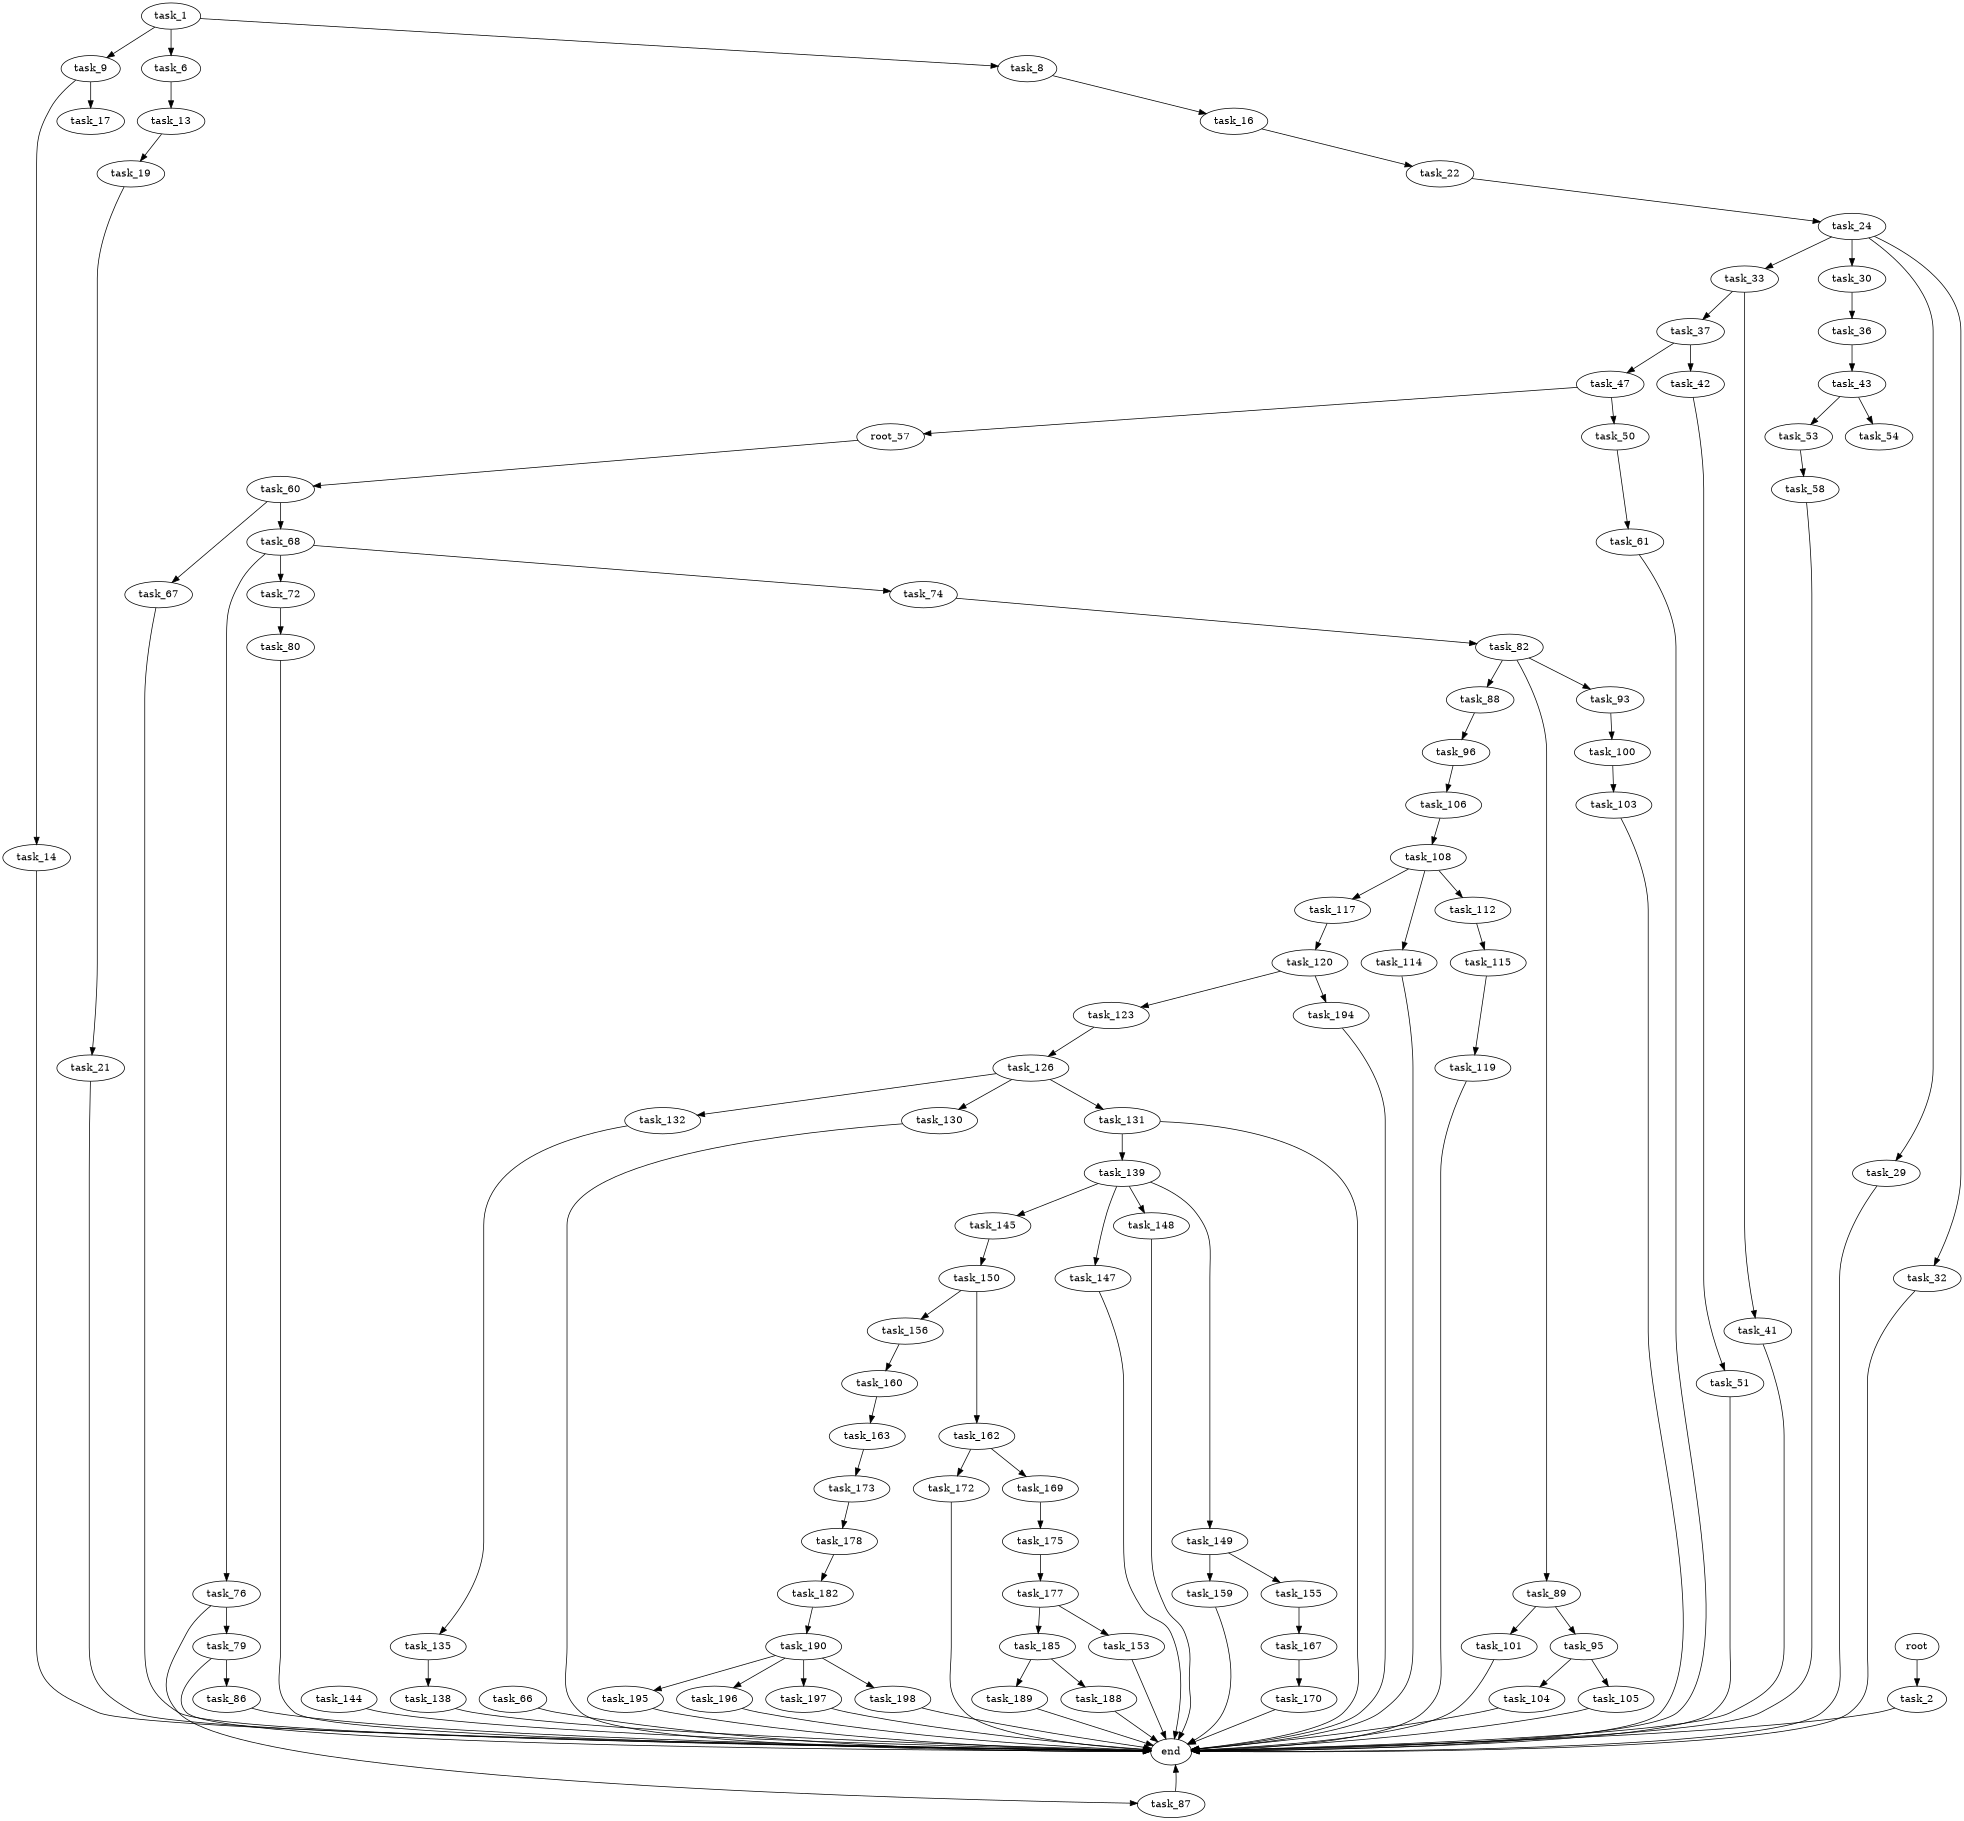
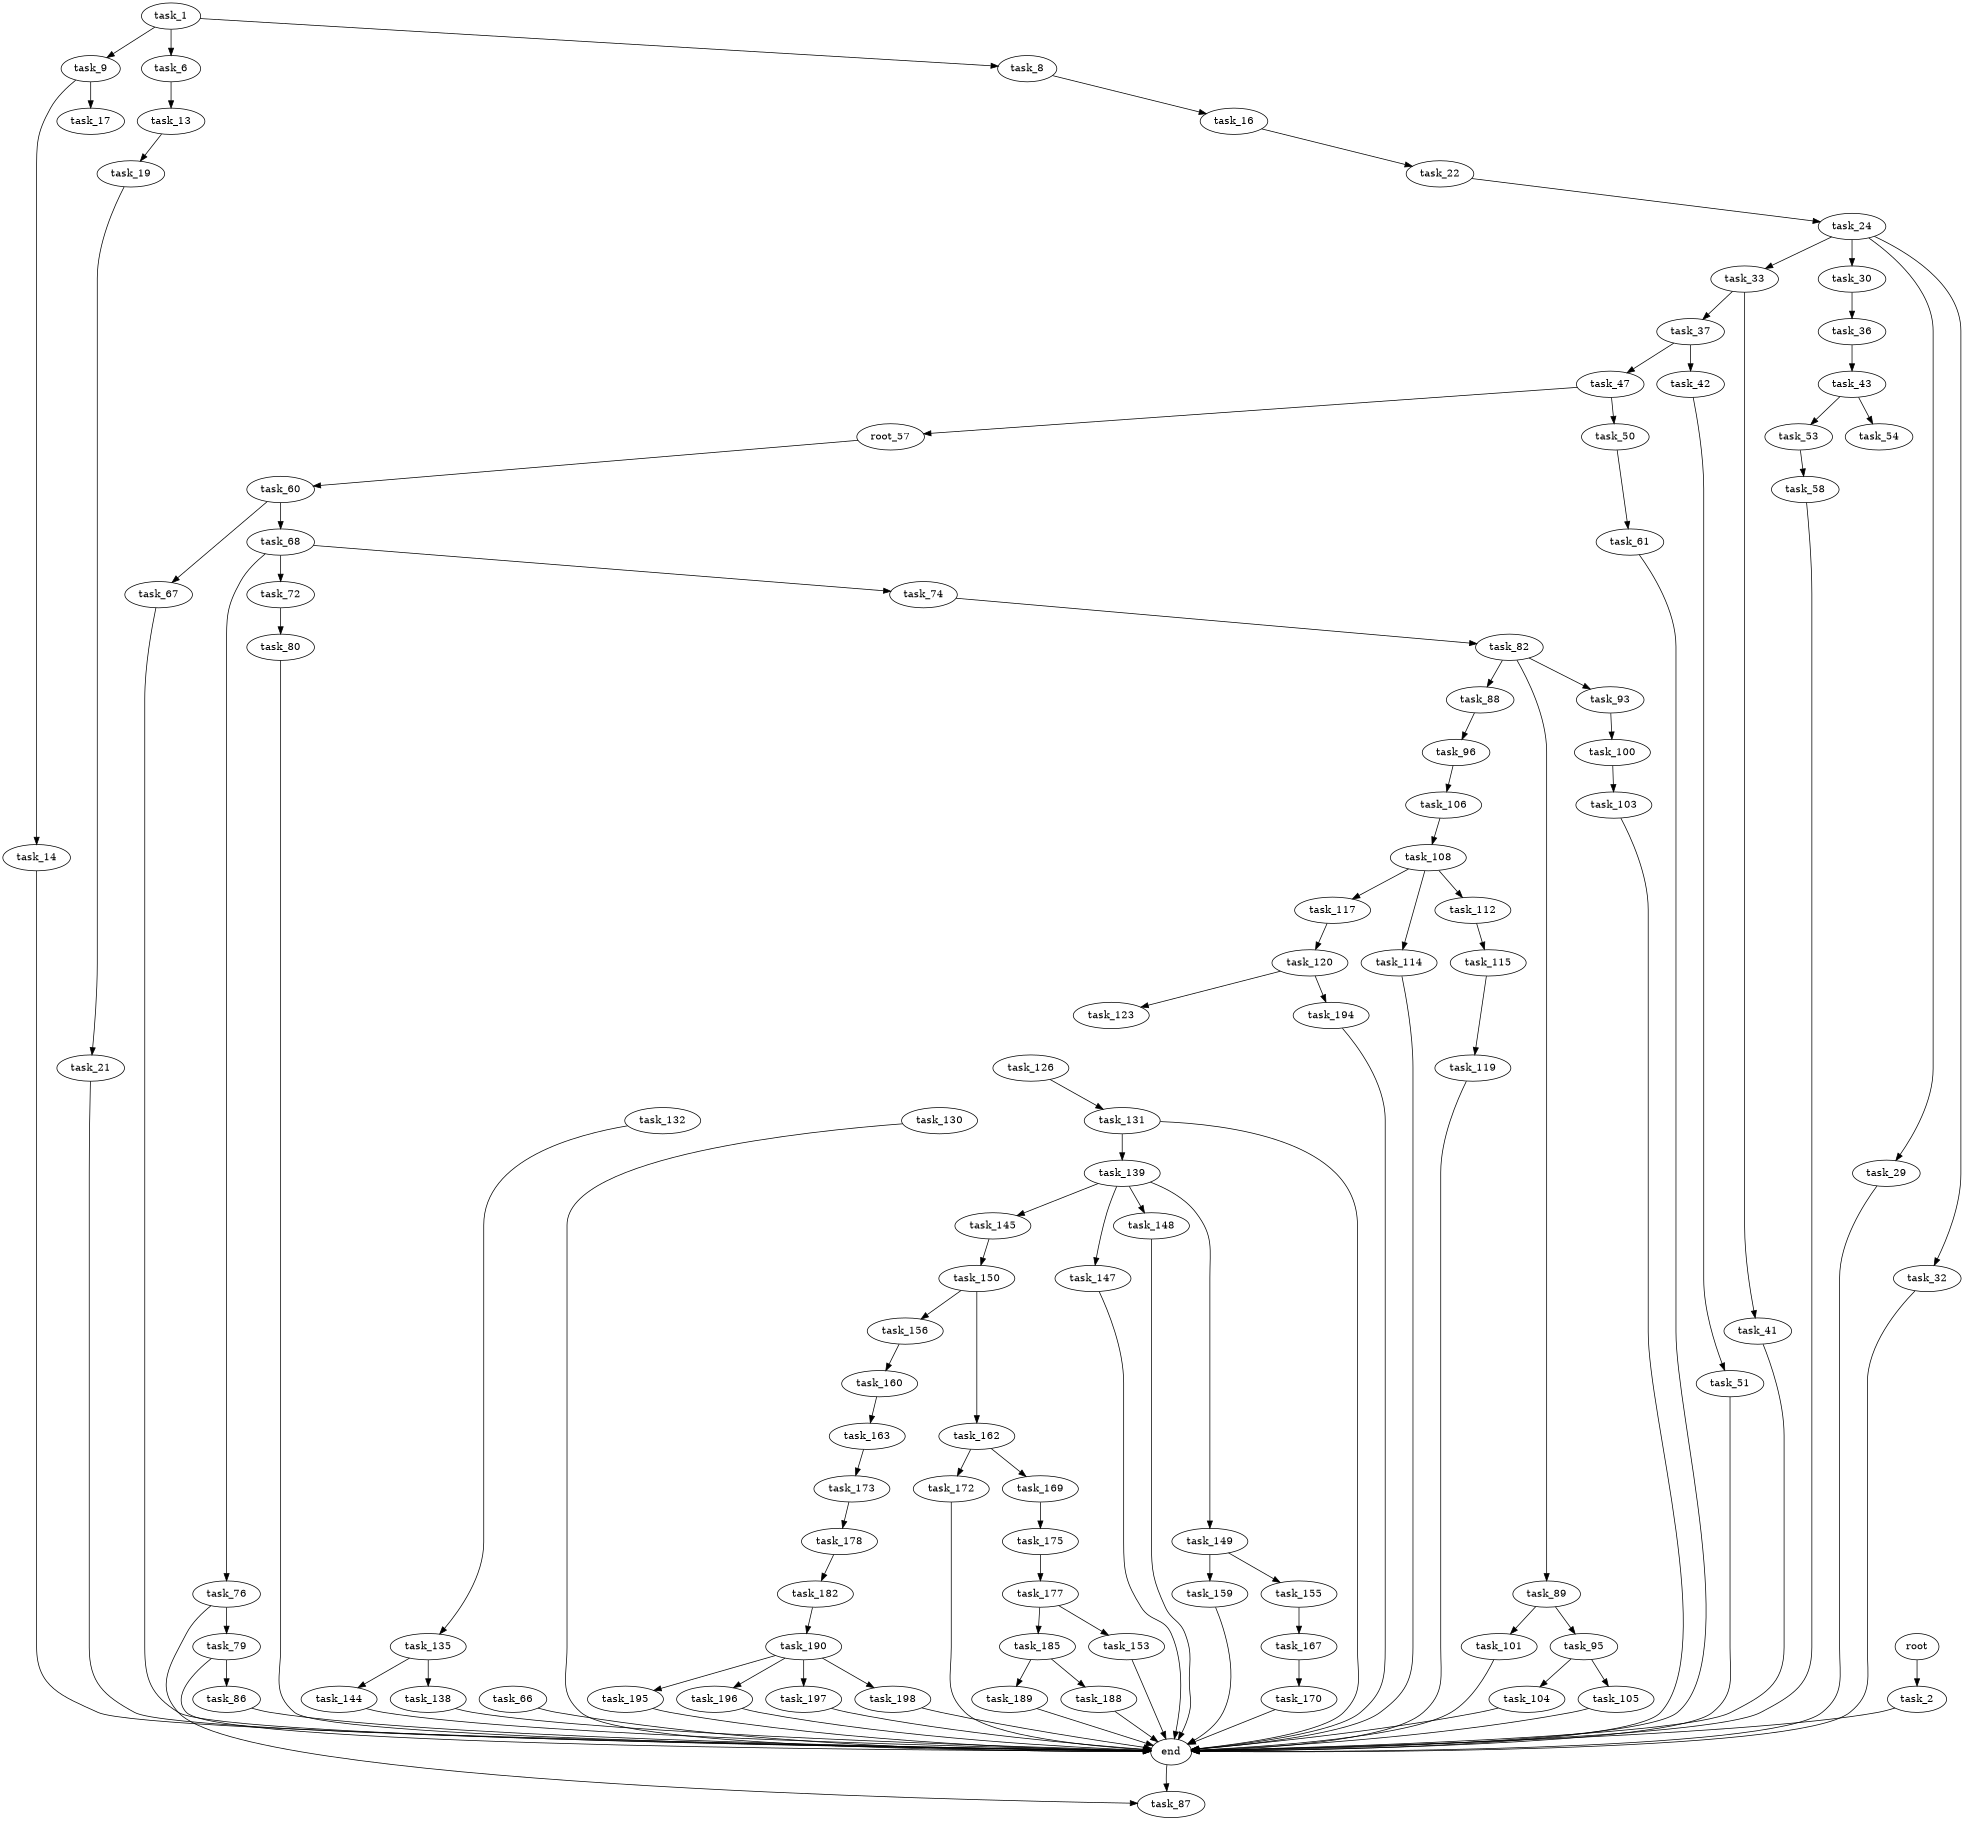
edge "task_123" -> "task_126": removed
edge "task_126" -> "task_130": removed
edge "task_126" -> "task_132": removed
edge "task_135" -> "task_144": added
edge "task_87" -> "end": reversed
